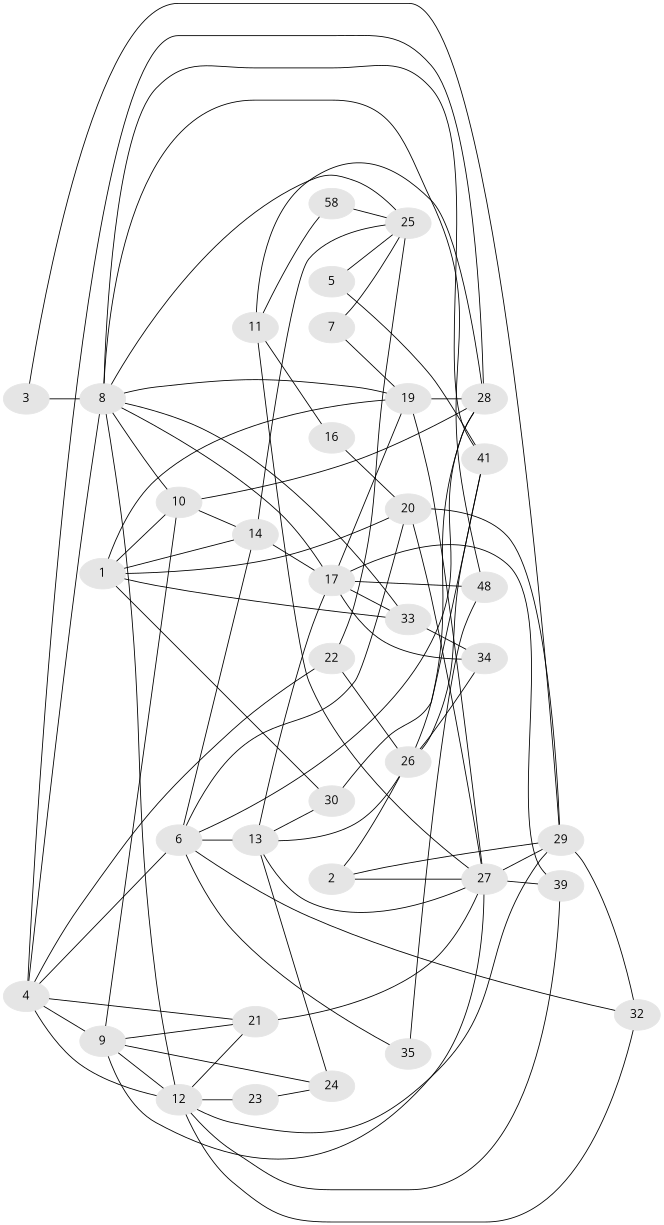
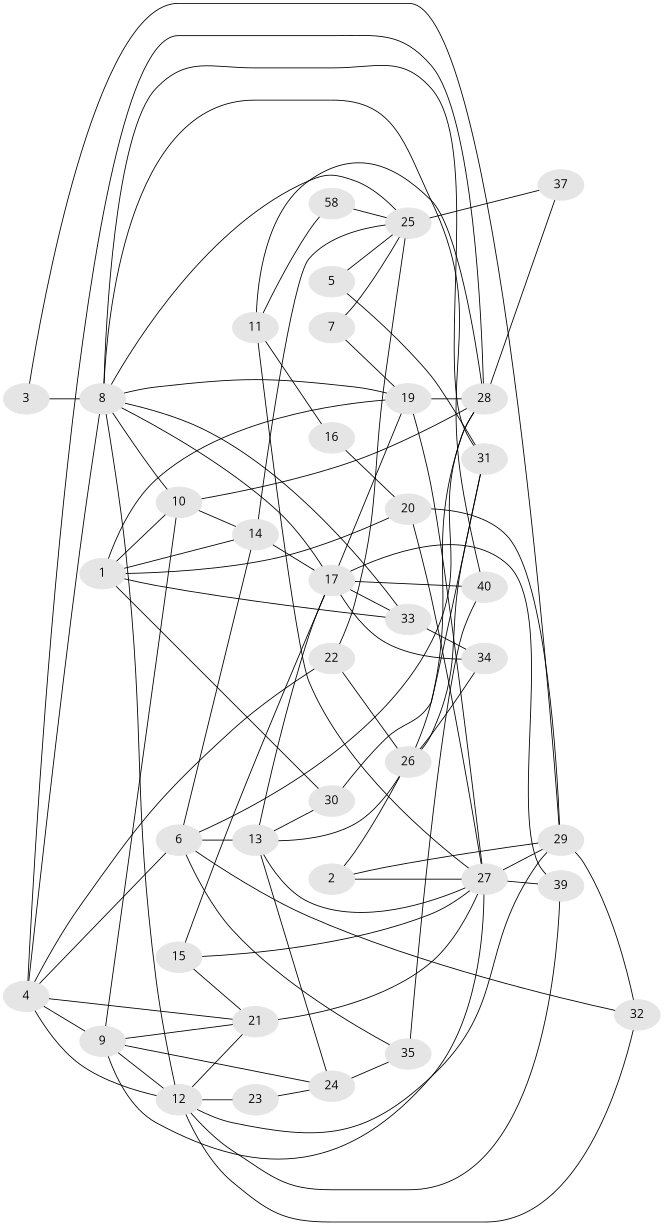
node "37": added
node "41": label "41" -> "31"
node "48": label "48" -> "40"
edge "20" -- "6": removed
node "15": added
edge "35" -- "24": added
